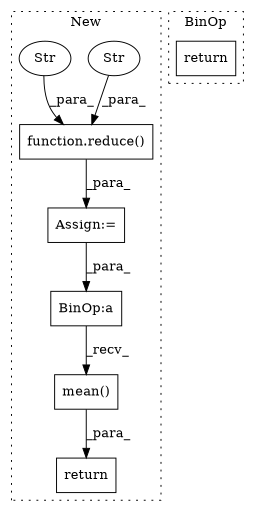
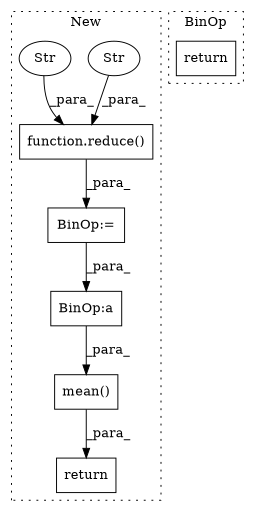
node "Assign:=": label "Assign:=" -> "BinOp:="
edge "BinOp:a" -> "mean()": label "_recv_" -> "_para_"
